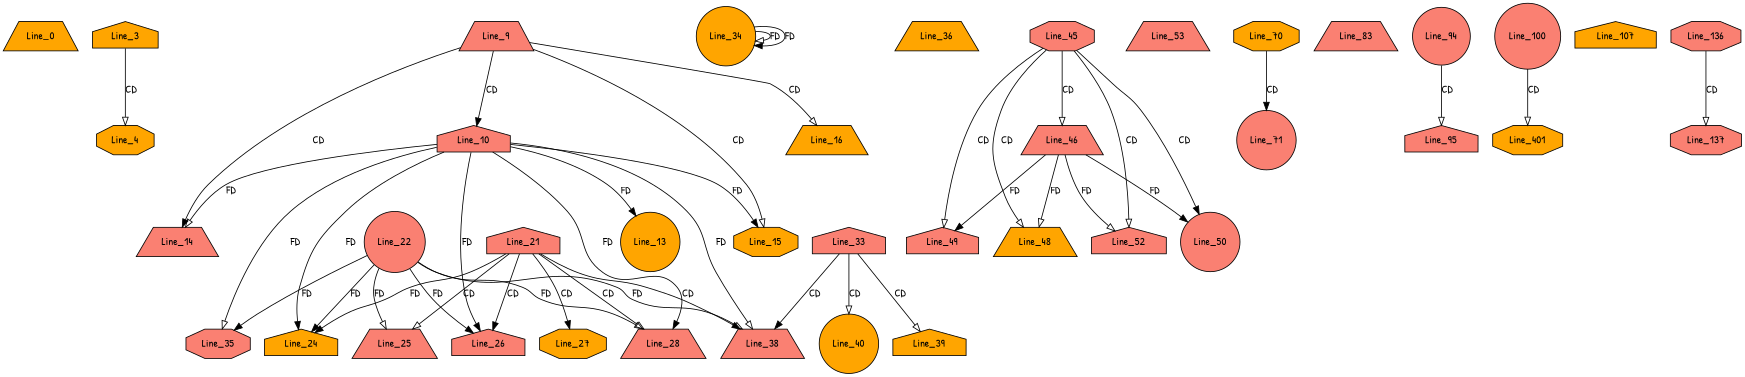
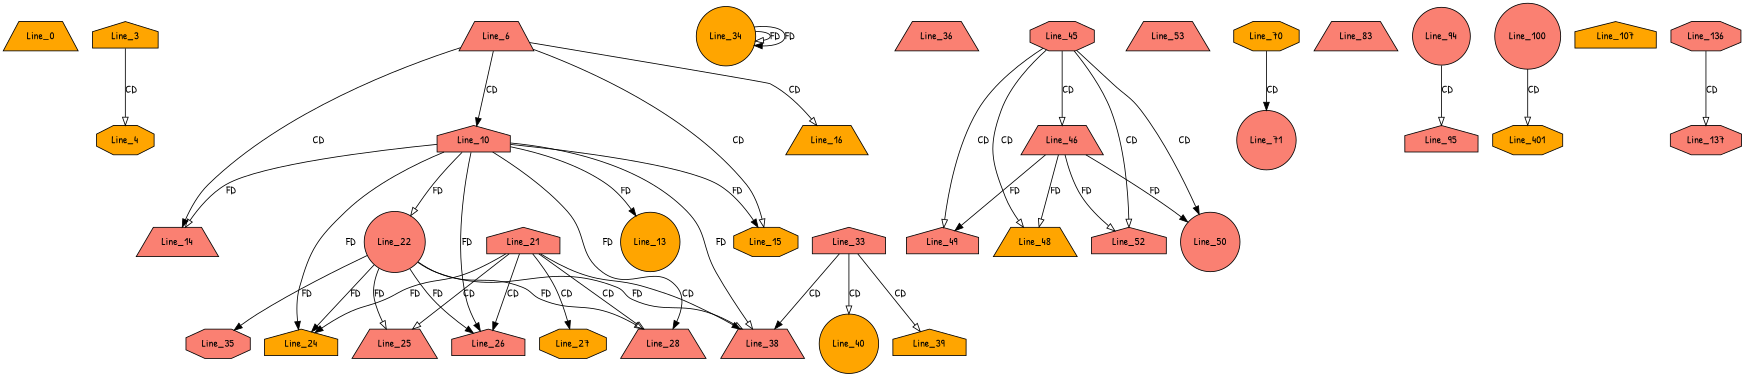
node "Line_9": label "Line_9" -> "Line_6"
node "Line_36": fillcolor orange -> salmon
edge "Line_10" -> "Line_35": now "Line_10" -> "Line_22"
